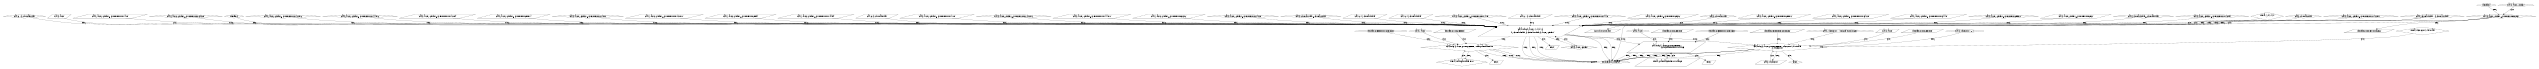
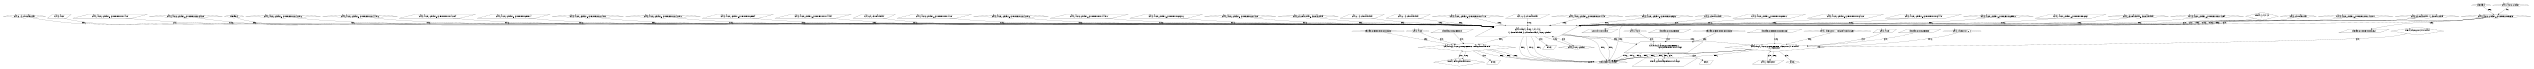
node "(Call,f->avctx->pix_fmt = AV_PIX_FMT_YUV420P10)": shape parallelogram -> diamond
node "(Call,f->avctx->pix_fmt = AV_PIX_FMT_GRAY8)": shape parallelogram -> diamond
